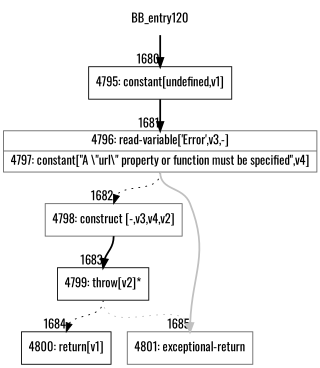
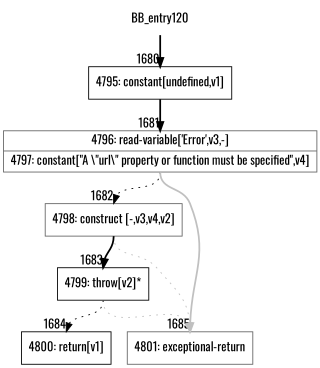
edge "4798: construct [-,v3,v4,v2]" -> "4801: exceptional-return": added
